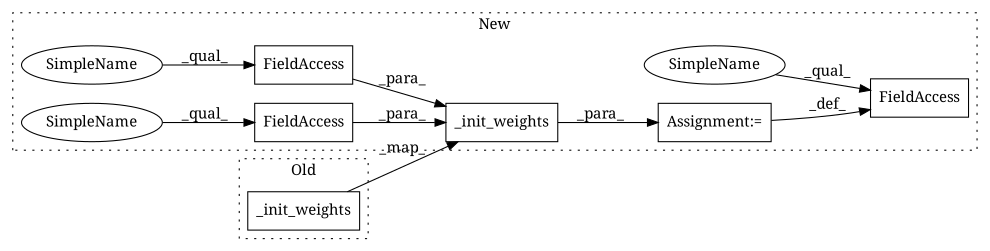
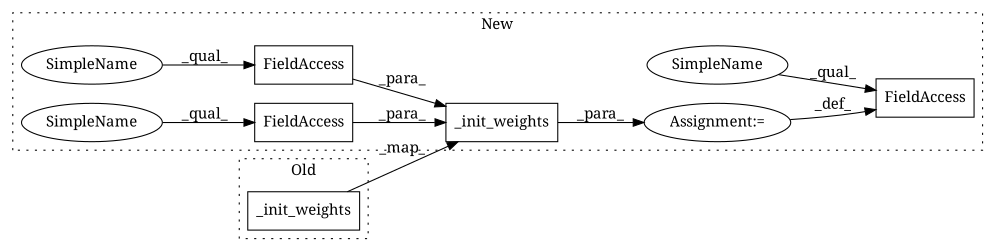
node "Assignment:=": shape box -> ellipse
